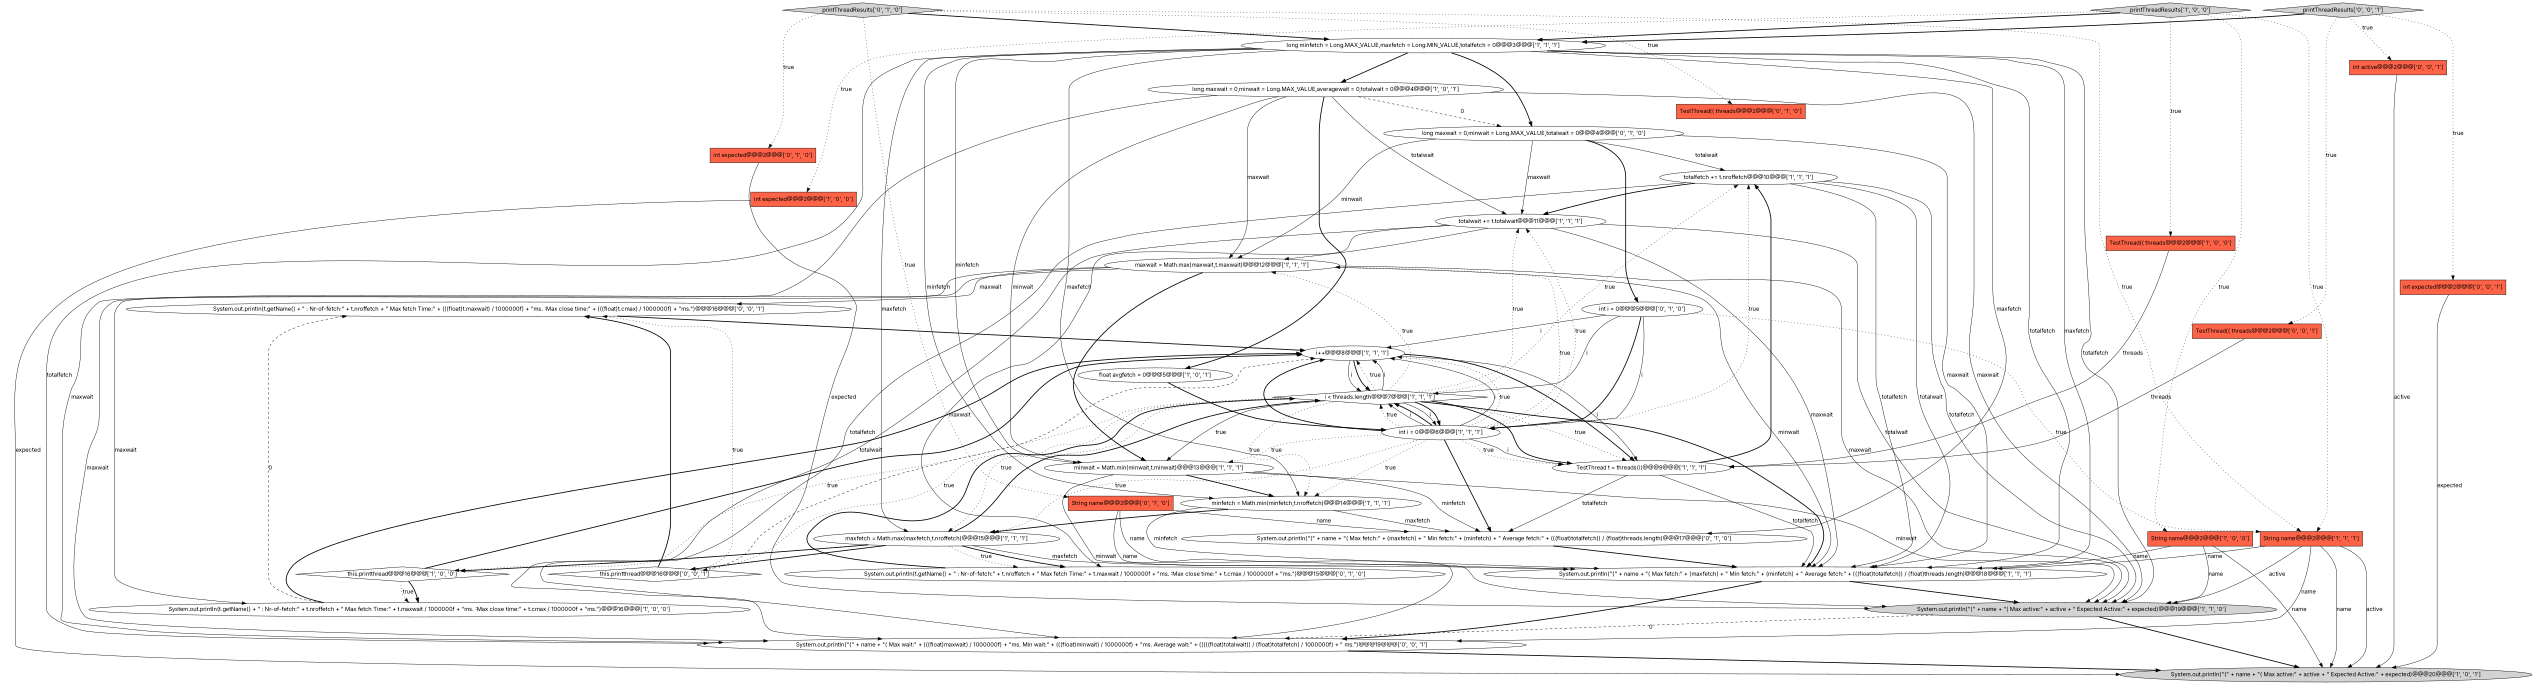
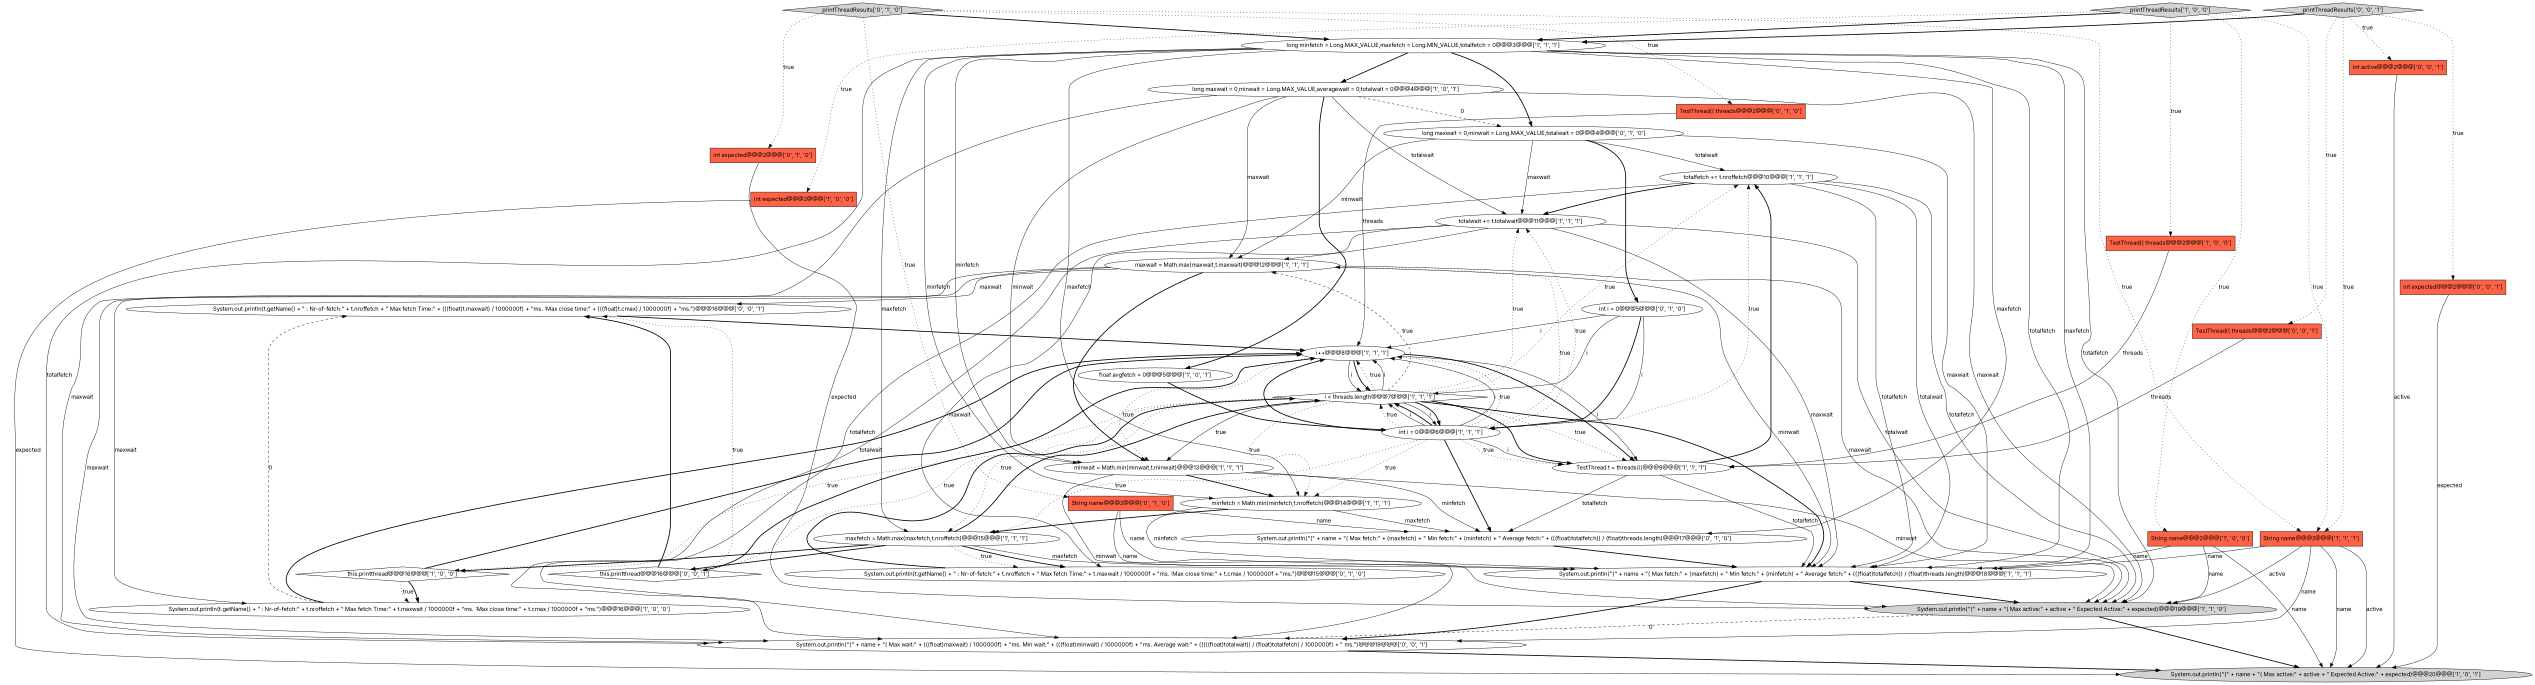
edge "TestThread(( threads@@@2@@@['0', '1', '0']" -> "i++@@@8@@@['1', '1', '1']": added, label "threads"
edge "i < threads.length@@@7@@@['1', '1', '1']" -> "maxwait = Math.max(maxwait,t.maxwait)@@@12@@@['1', '1', '1']": style dotted -> dashed
edge "int i = 0@@@5@@@['0', '1', '0']" -> "String name@@@2@@@['1', '1', '1']": now "printThreadResults['0', '0', '1']" -> "String name@@@2@@@['1', '1', '1']"
edge "this.printthread@@@16@@@['0', '0', '1']" -> "i++@@@8@@@['1', '1', '1']": style dashed -> bold
edge "int i = 0@@@6@@@['1', '1', '1']" -> "minwait = Math.min(minwait,t.minwait)@@@13@@@['1', '1', '1']": now "i++@@@8@@@['1', '1', '1']" -> "minwait = Math.min(minwait,t.minwait)@@@13@@@['1', '1', '1']"
